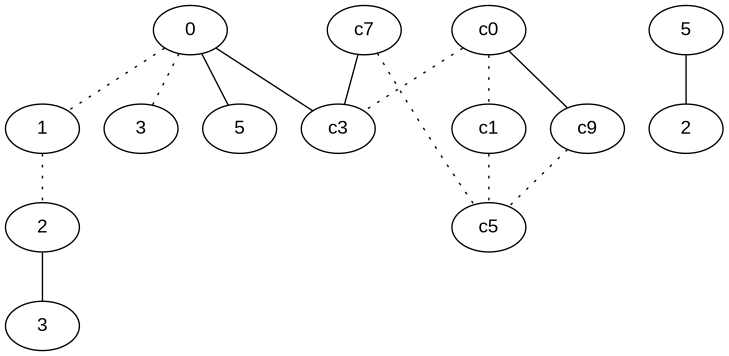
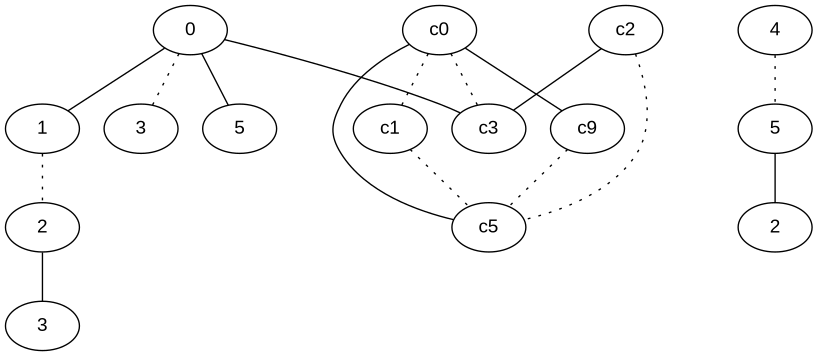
node "c7": label "c7" -> "c2"
node "4": added
edge "0" -- "1": style dotted -> solid
edge "c0" -- "c5": added
